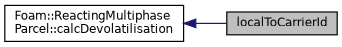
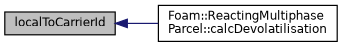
edge "localToCarrierId" -> "Foam::ReactingMultiphase Parcel::calcDevolatilisation": reversed
